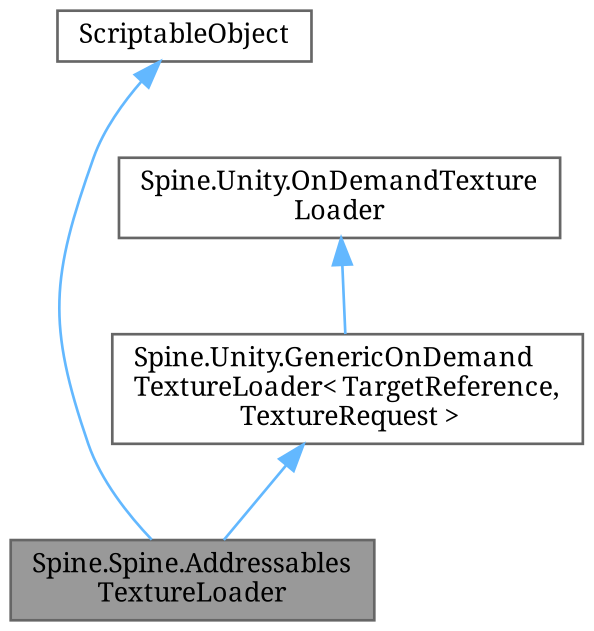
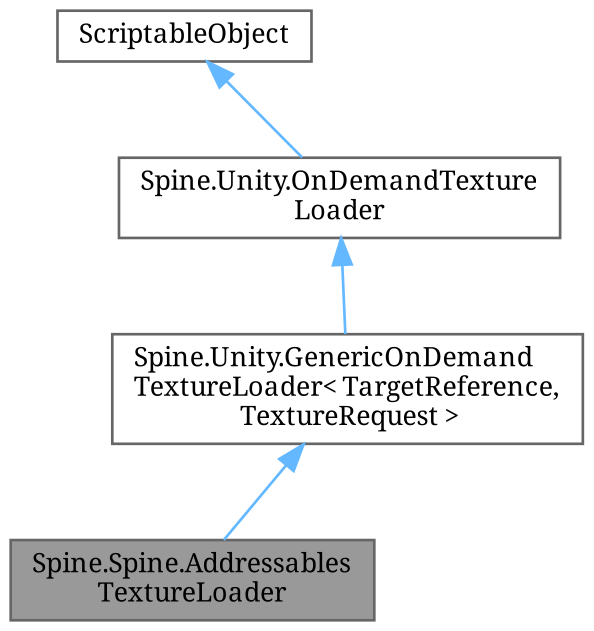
edge "Spine.Spine.Addressables TextureLoader" -> "ScriptableObject": now "Spine.Unity.OnDemandTexture Loader" -> "ScriptableObject"
